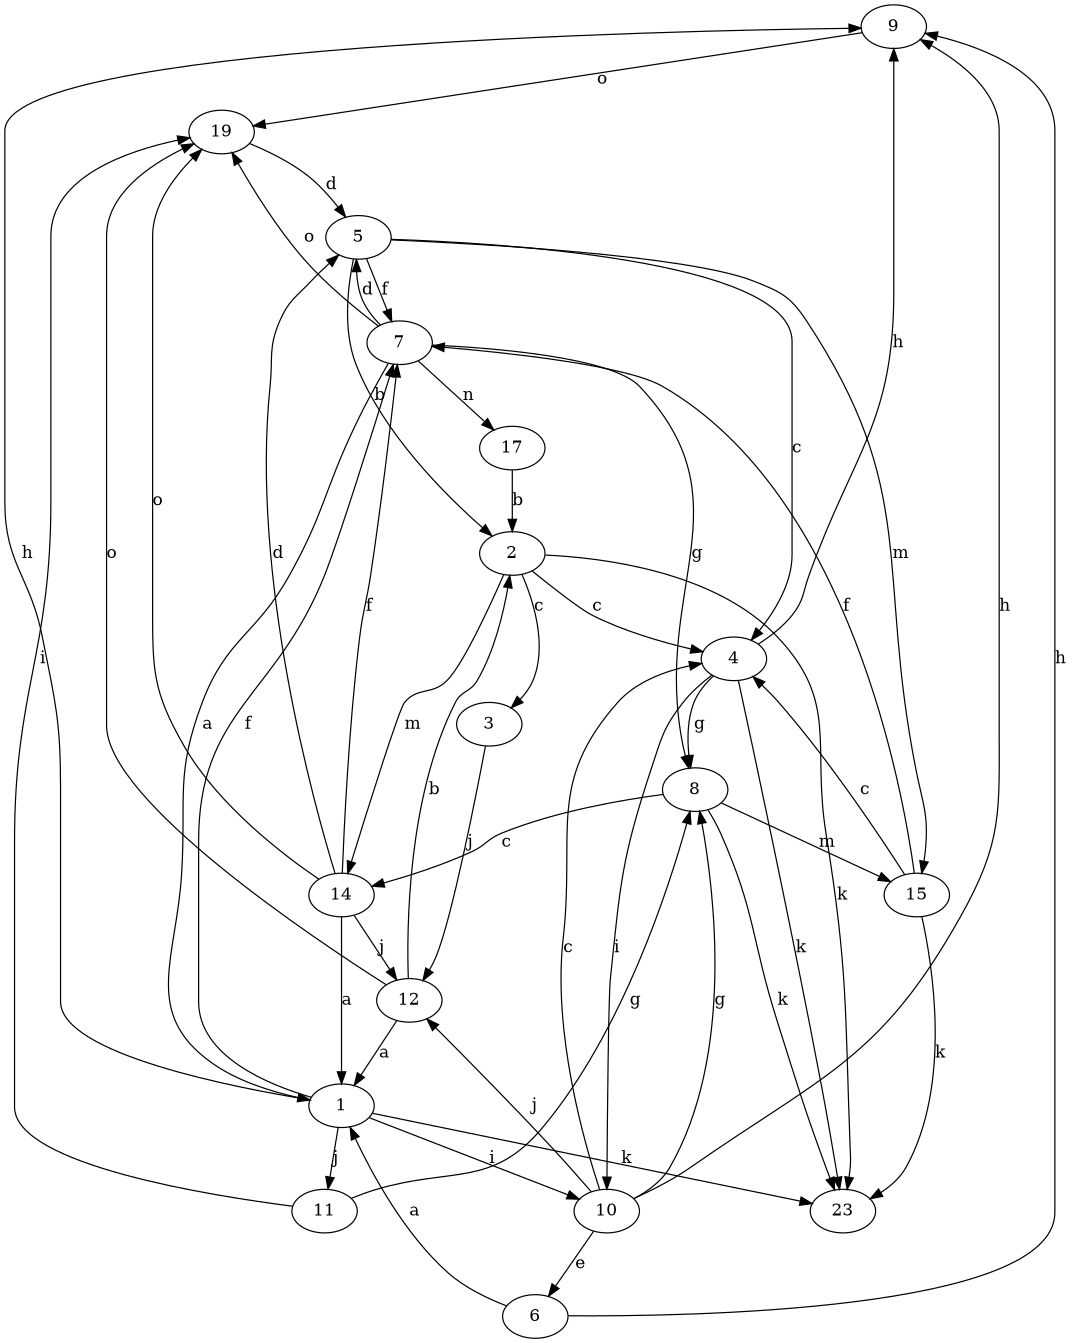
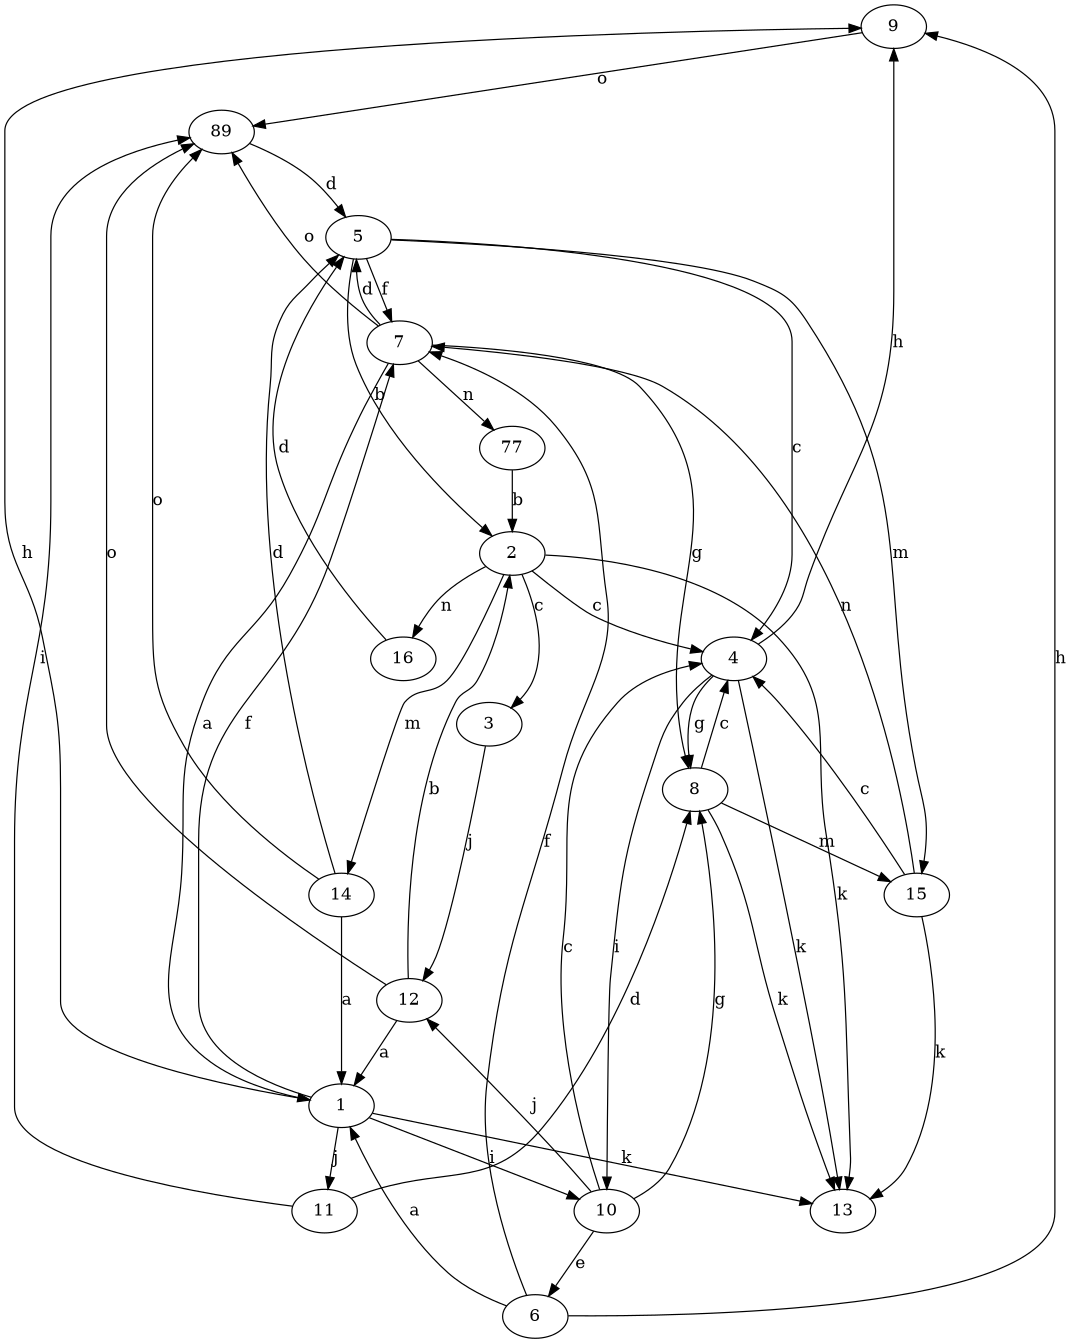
node "19": label "19" -> "89"
node "17": label "17" -> "77"
edge "15" -> "7": label "f" -> "n"
edge "14" -> "7": now "6" -> "7"
node "16": added
edge "10" -> "9": removed, label "h"
edge "8" -> "14": now "8" -> "4"
edge "14" -> "12": removed, label "j"
edge "11" -> "8": label "g" -> "d"
node "23": label "23" -> "13"
